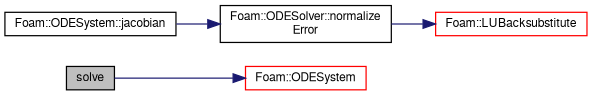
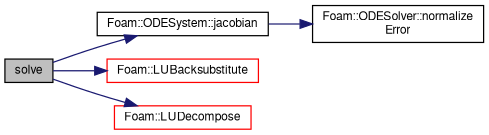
edge "Foam::ODESolver::normalize Error" -> "Foam::LUBacksubstitute": now "solve" -> "Foam::LUBacksubstitute"
edge "solve" -> "Foam::ODESystem::jacobian": added
node "Foam::ODESystem": label "Foam::ODESystem" -> "Foam::LUDecompose"
